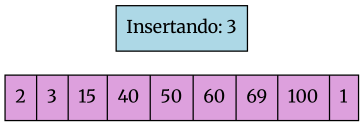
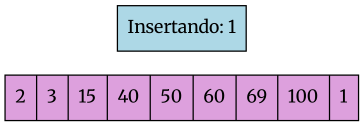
node "Insertando: 3": label "Insertando: 3" -> "Insertando: 1"
